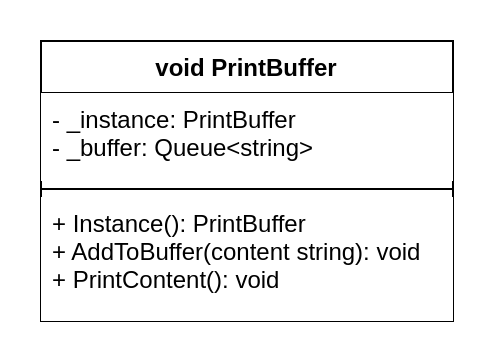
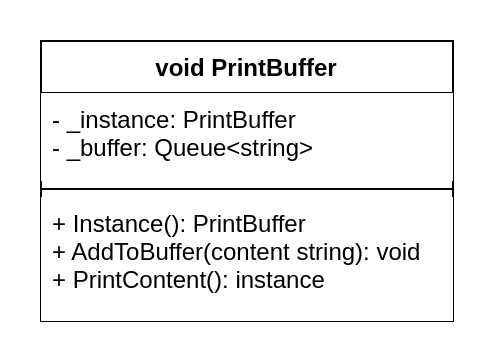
node "+ Instance(): PrintBuffer + AddToBuffer(content string): void + PrintContent(): void": label "+ Instance(): PrintBuffer + AddToBuffer(content string): void + PrintContent(): void" -> "+ Instance(): PrintBuffer + AddToBuffer(content string): void + PrintContent(): instance"
